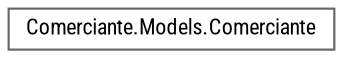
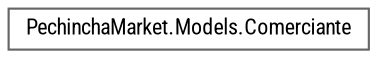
node "Comerciante.Models.Comerciante": label "Comerciante.Models.Comerciante" -> "PechinchaMarket.Models.Comerciante"
